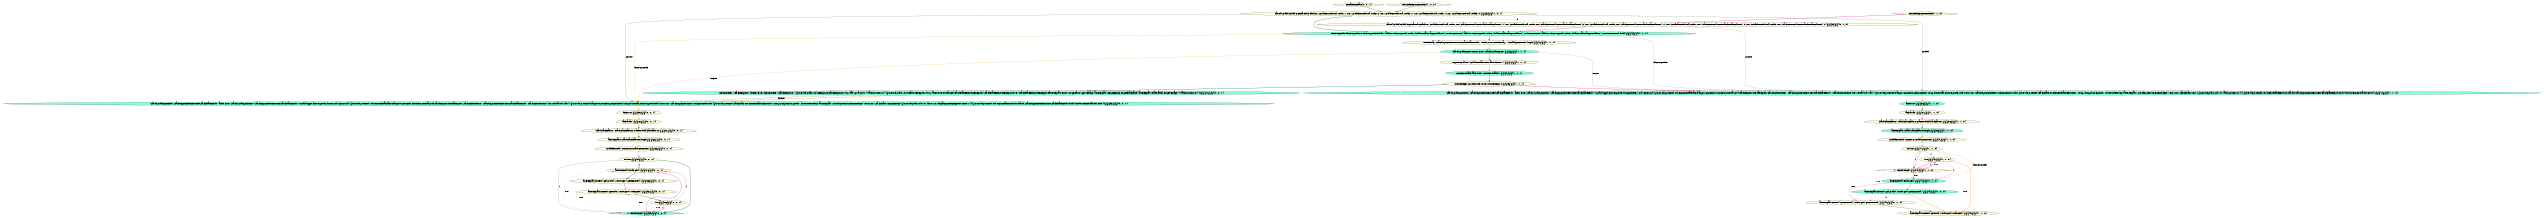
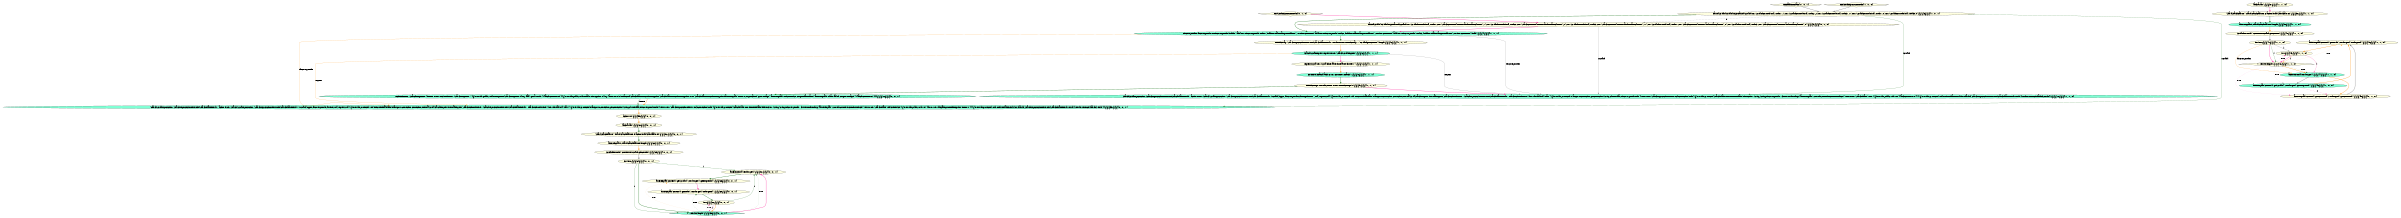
node "action.run()@@@36@@@['1', '1', '0']": removed
edge "i < results.length()@@@42@@@['1', '1', '0']" -> "i++@@@43@@@['1', '1', '0']": style bold -> dotted
